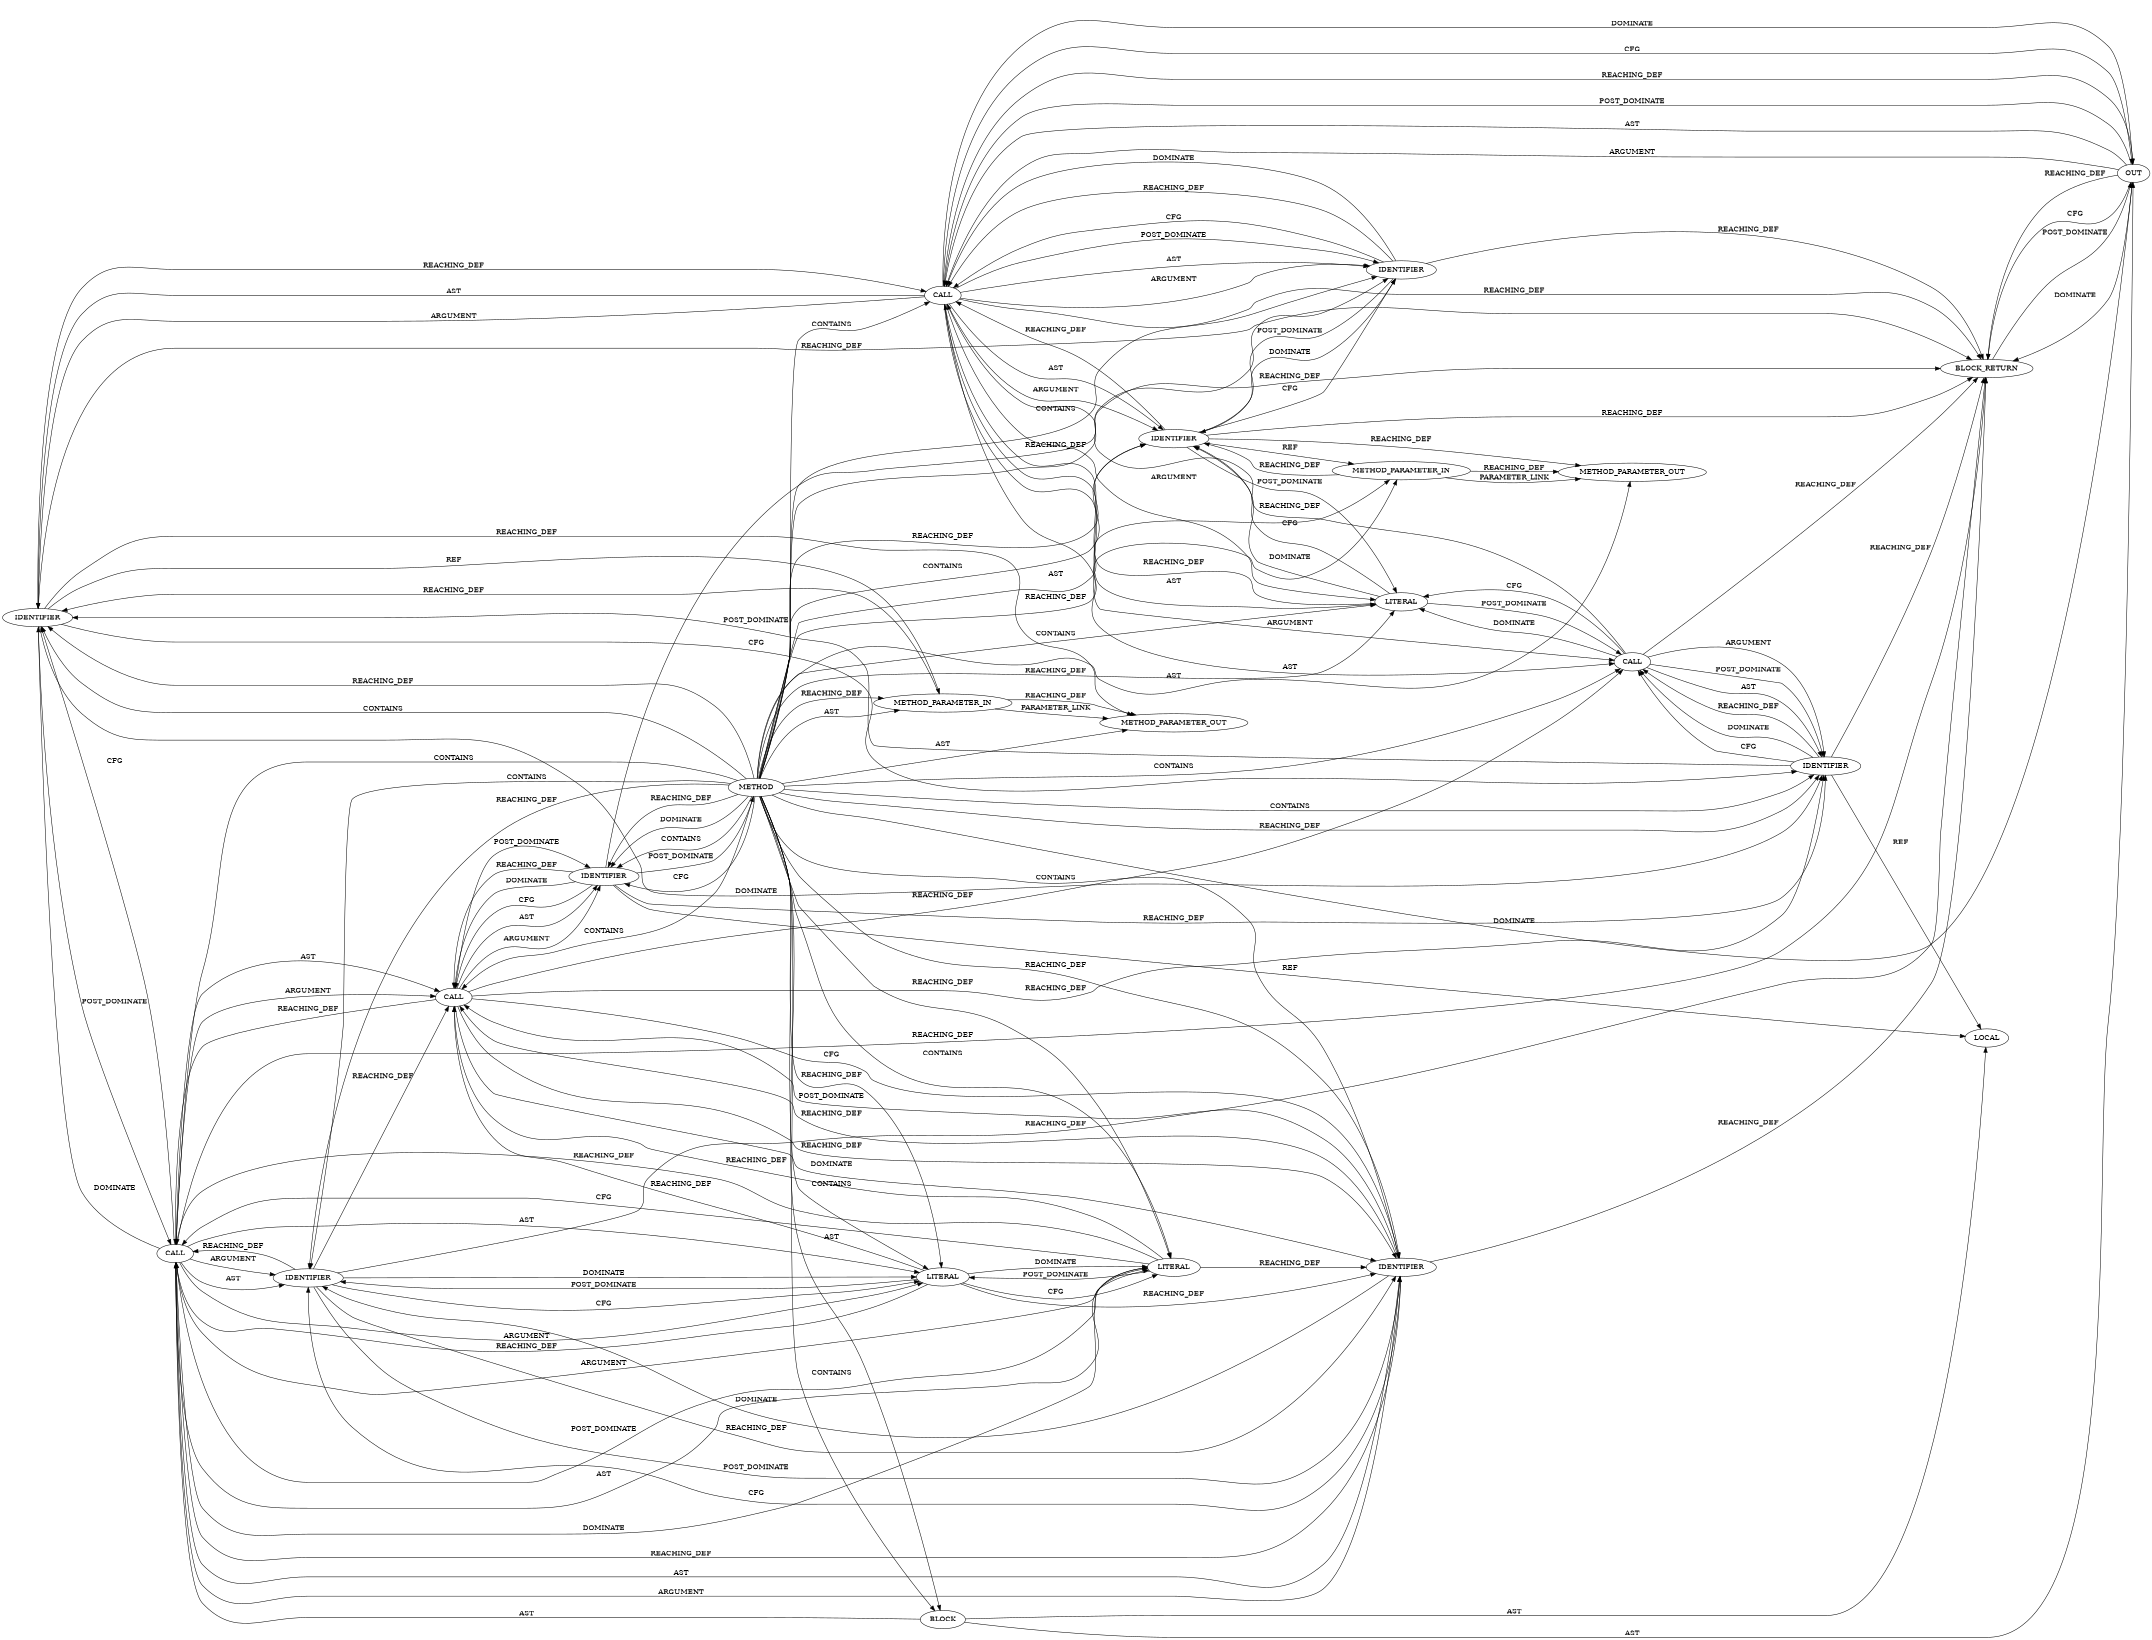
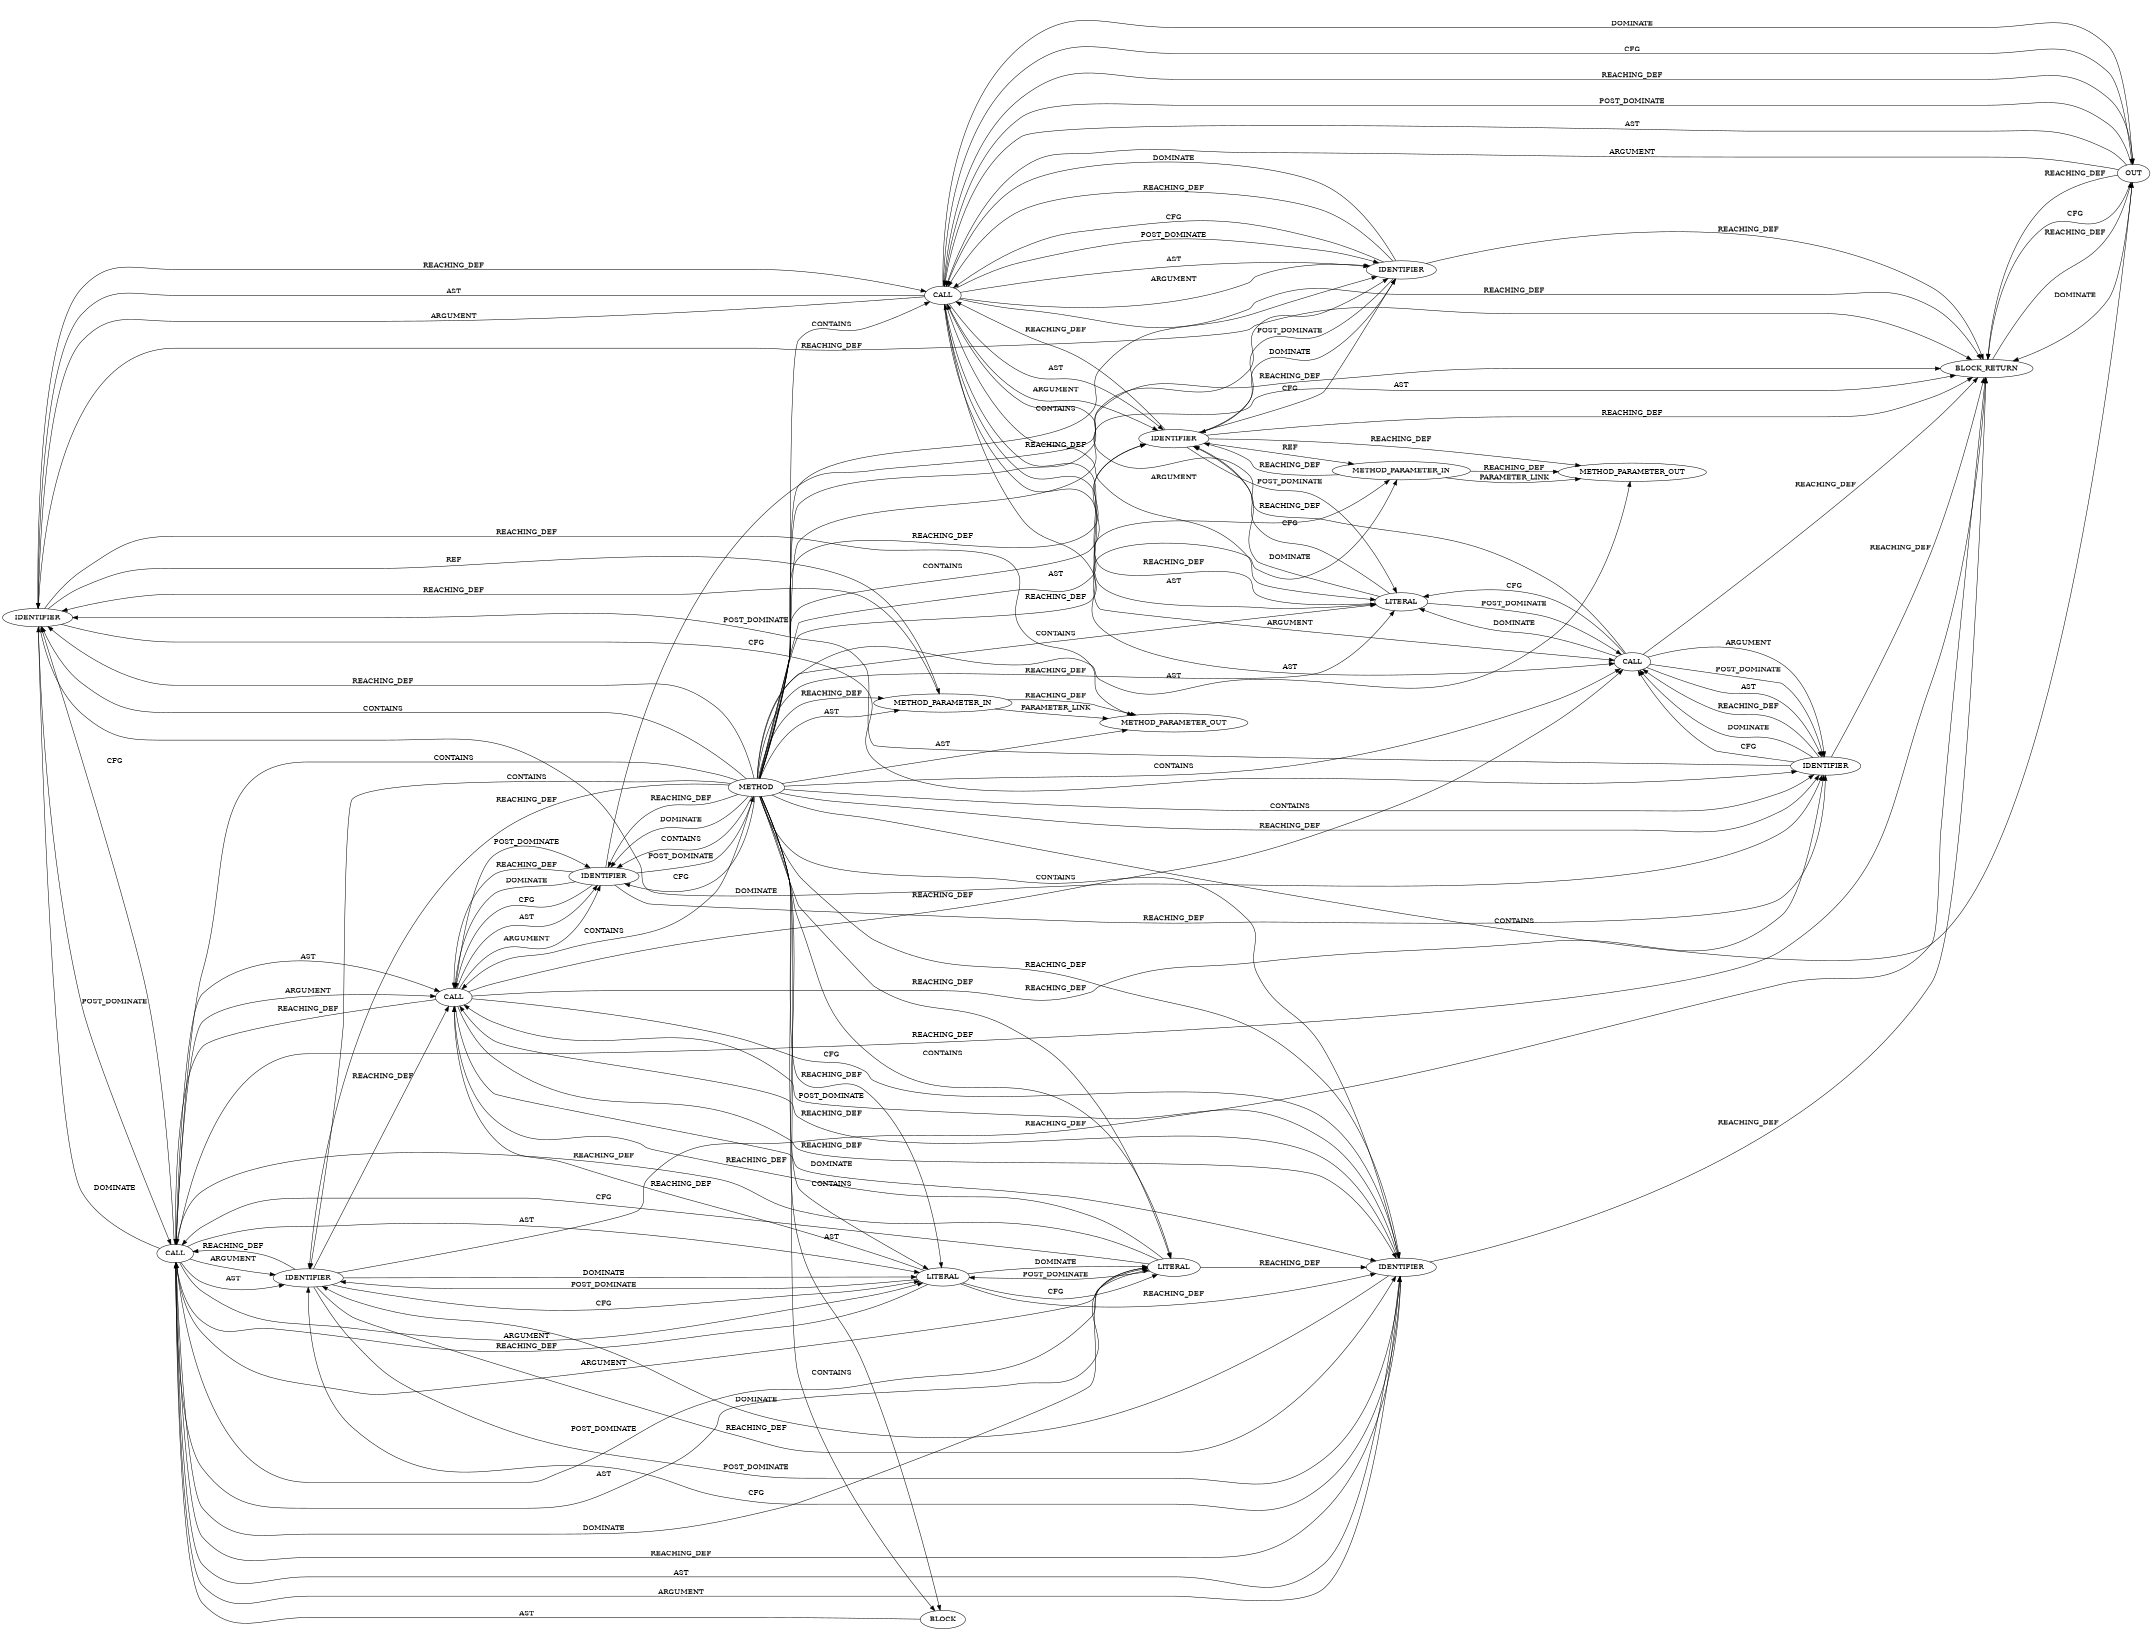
edge "BLOCK_RETURN" -> "OUT": label "POST_DOMINATE" -> "REACHING_DEF"
edge "METHOD" -> "BLOCK_RETURN": added, label "AST"
edge "METHOD" -> "OUT": label "DOMINATE" -> "CONTAINS"
node "LOCAL": removed
edge "BLOCK" -> "OUT": removed, label "AST"
